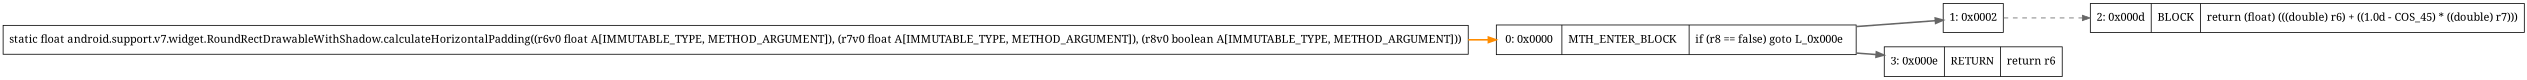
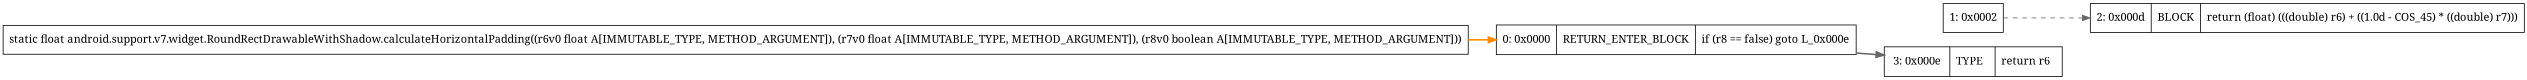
edge "0: 0x0000" -> "1: 0x0002": removed
node "0: 0x0000": text "MTH_ENTER_BLOCK" -> "RETURN_ENTER_BLOCK"
node "3: 0x000e": text "RETURN" -> "TYPE"
